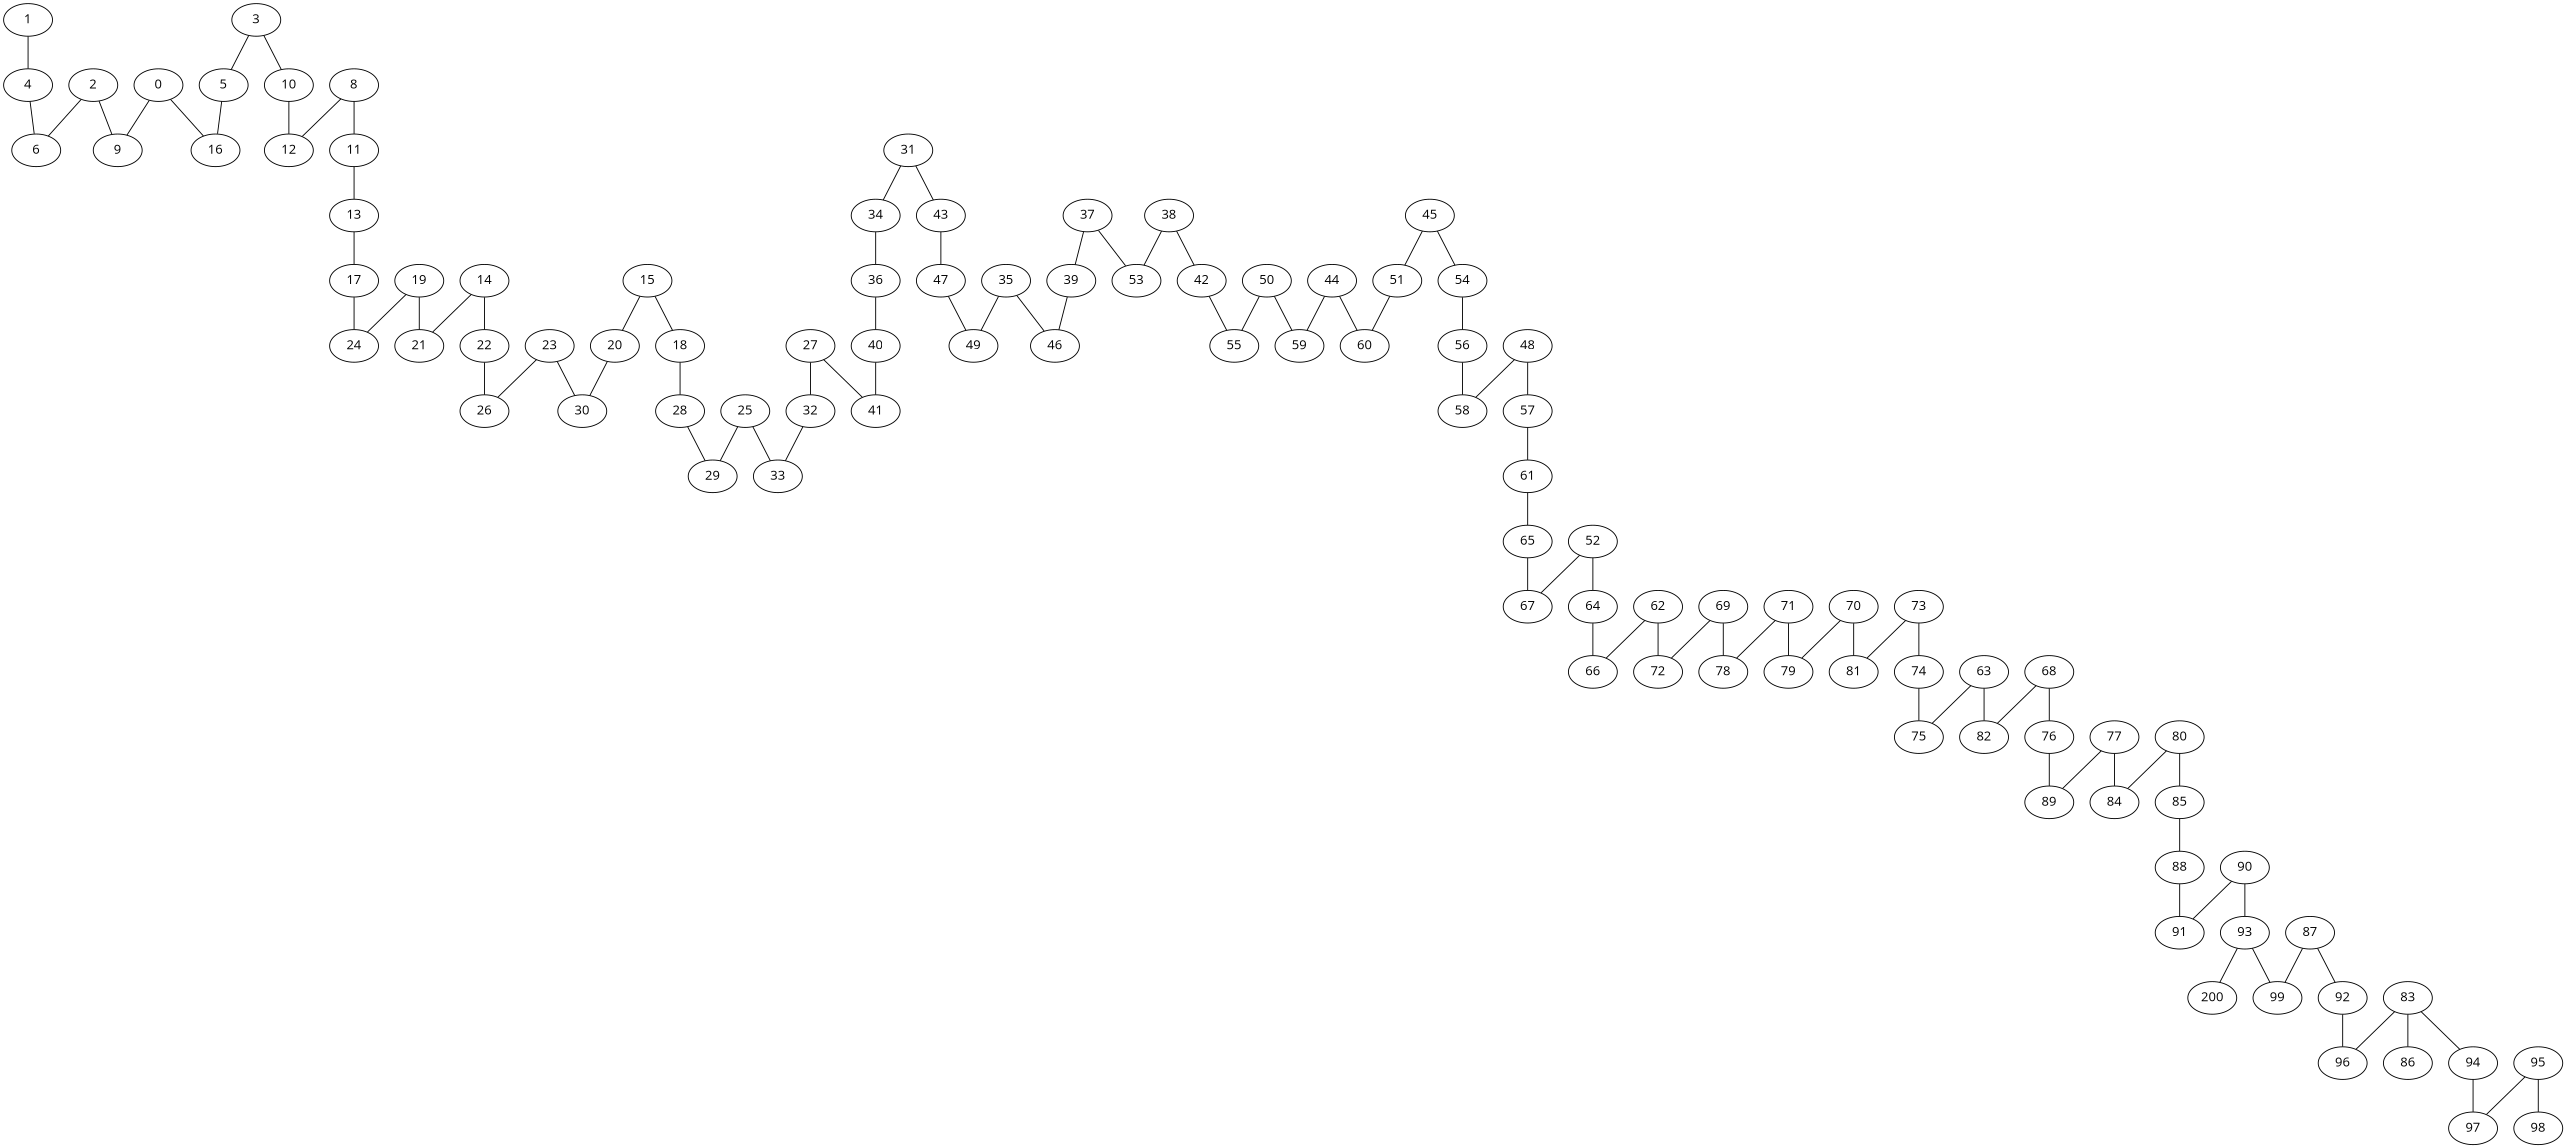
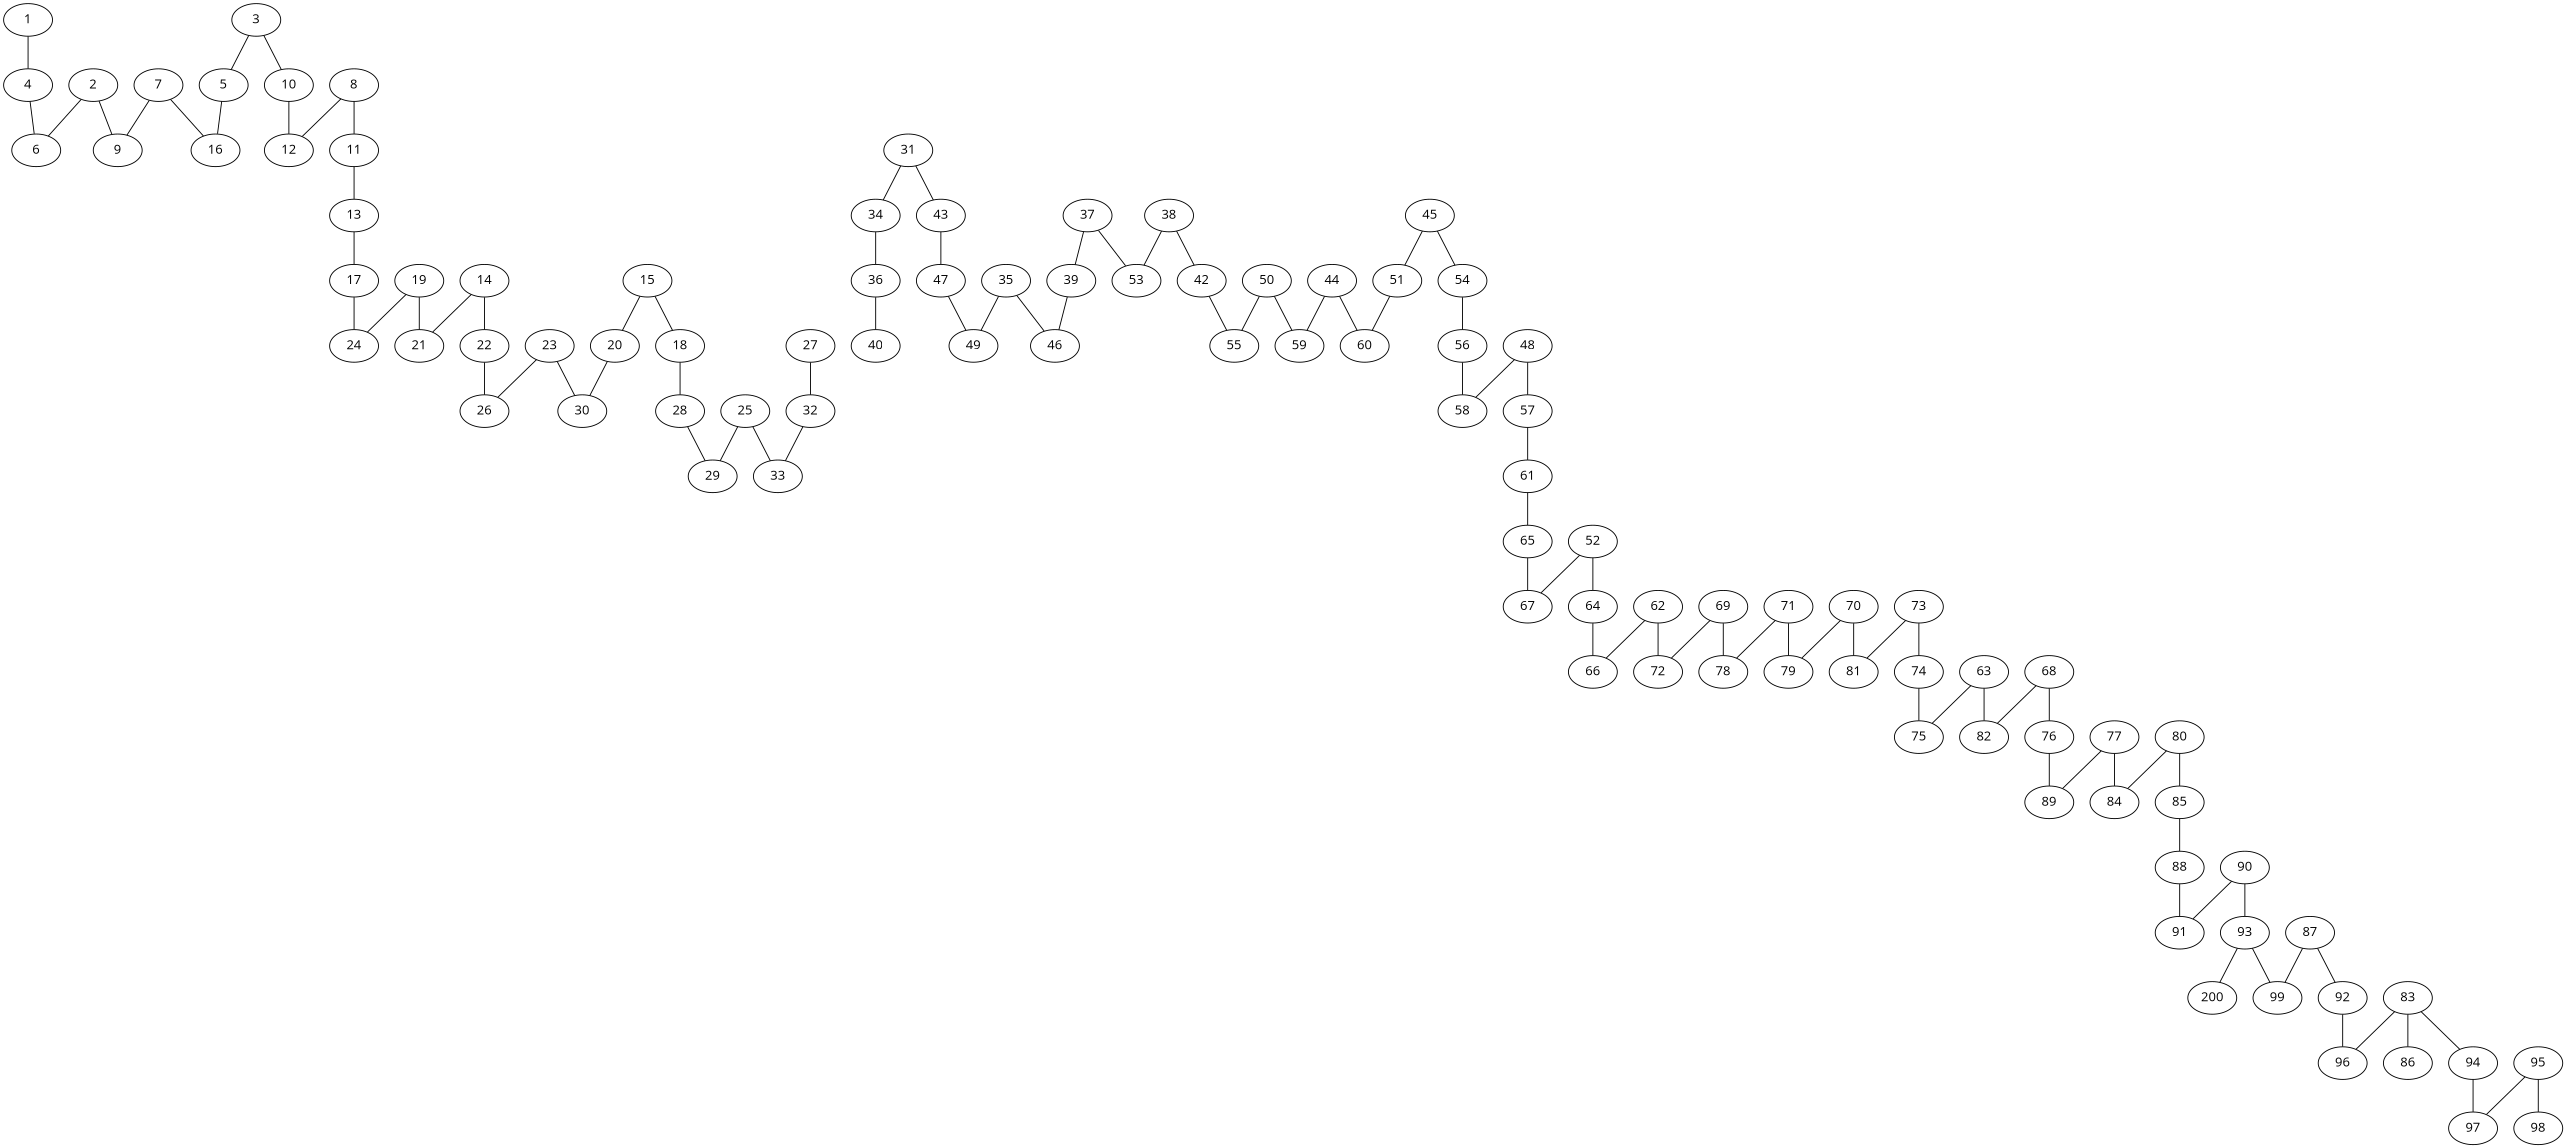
node "0": label "0" -> "7"
node "41": removed
